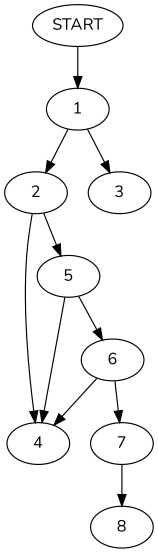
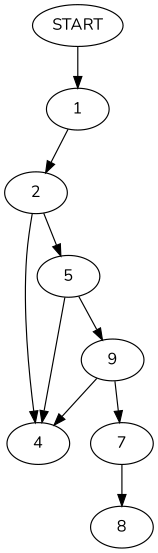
node "3": removed
node "6": label "6" -> "9"
